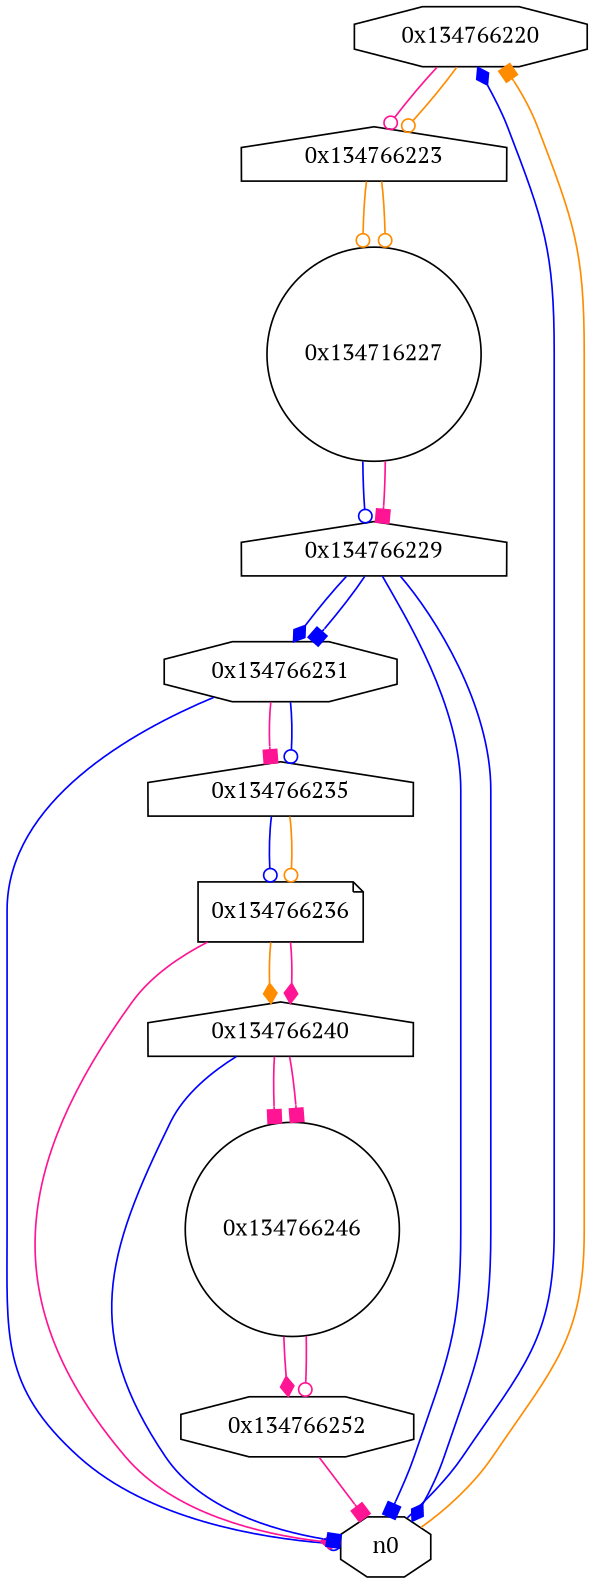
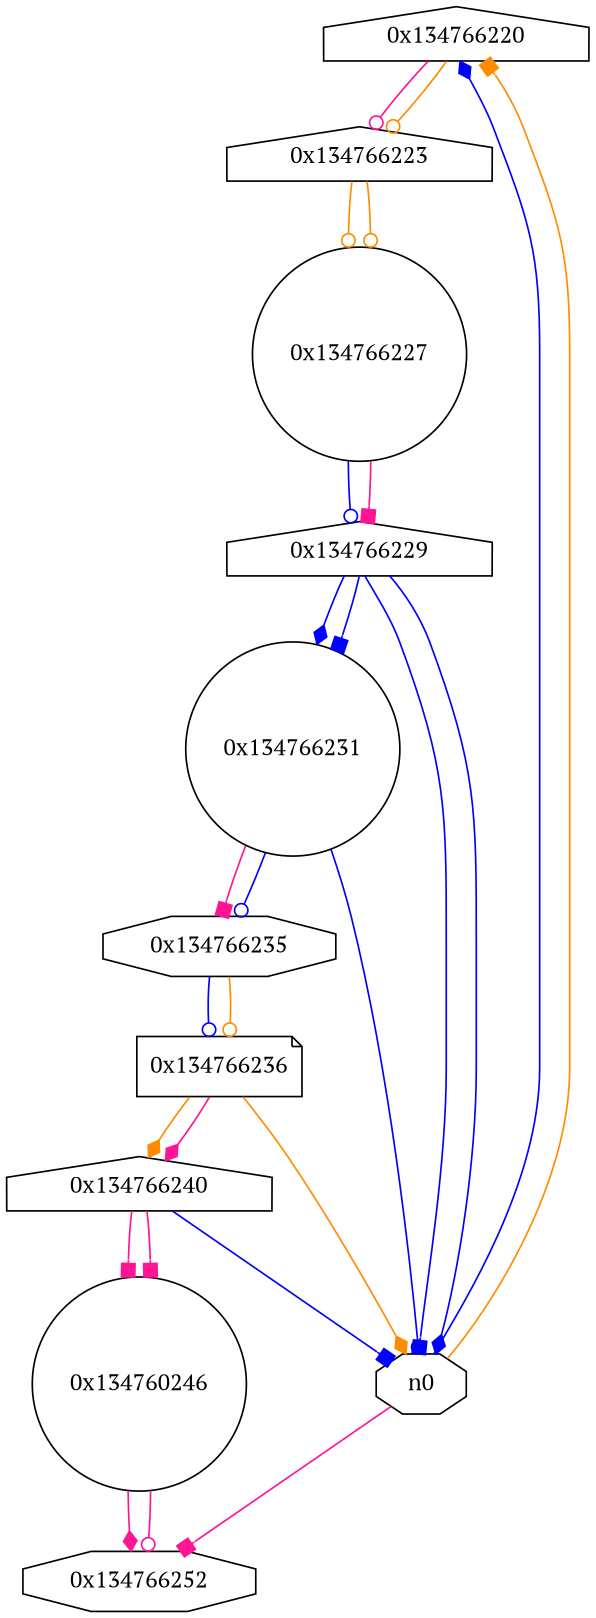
node "0x134766220": shape octagon -> house
node "0x134716227": label "0x134716227" -> "0x134766227"
node "0x134766231": shape octagon -> circle
node "0x134766235": shape house -> octagon
node "0x134766246": label "0x134766246" -> "0x134760246"
edge "0x134766236" -> "n0": color deeppink -> darkorange
edge "0x134766252" -> "n0": reversed
